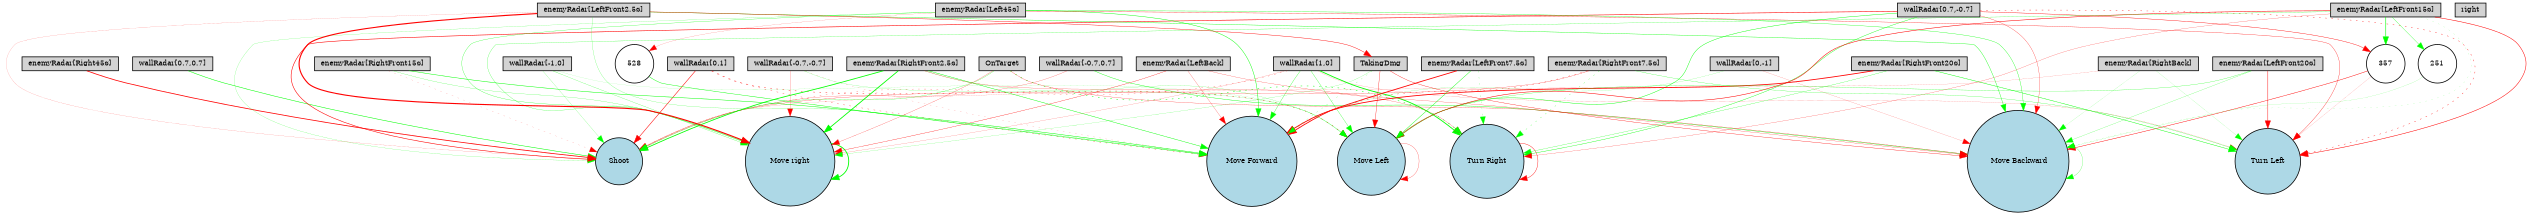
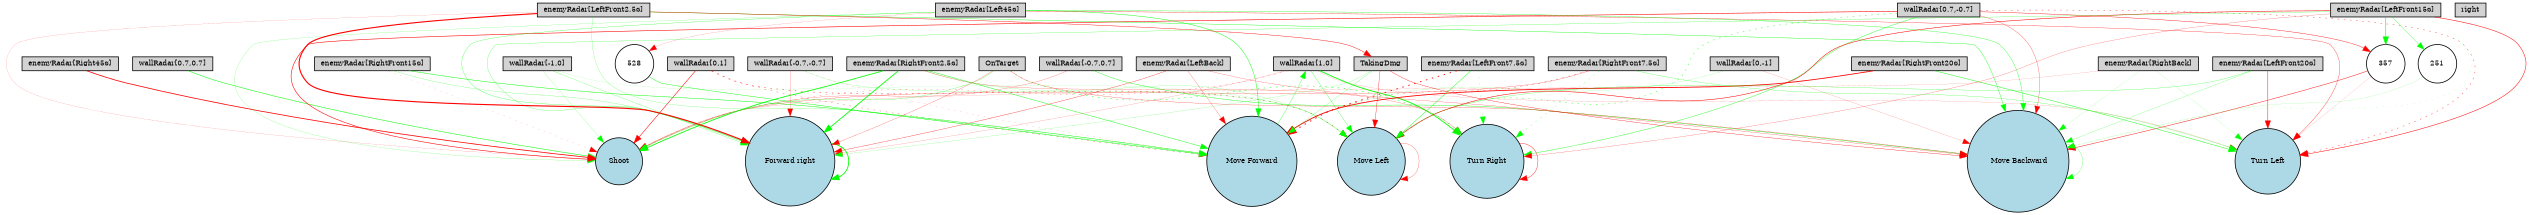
edge "wallRadar[0.7,-0.7]" -> "Move Left": style solid -> dotted
edge "wallRadar[1,0]" -> "Move Forward": reversed
edge "enemyRadar[LeftFront7.5ø]" -> "Move Forward": style solid -> dotted
edge "TakingDmg" -> "Move Forward": style dotted -> solid
edge "enemyRadar[RightFront20ø]" -> "Turn Right": removed
node "Move right": label "Move right" -> "Forward right"
